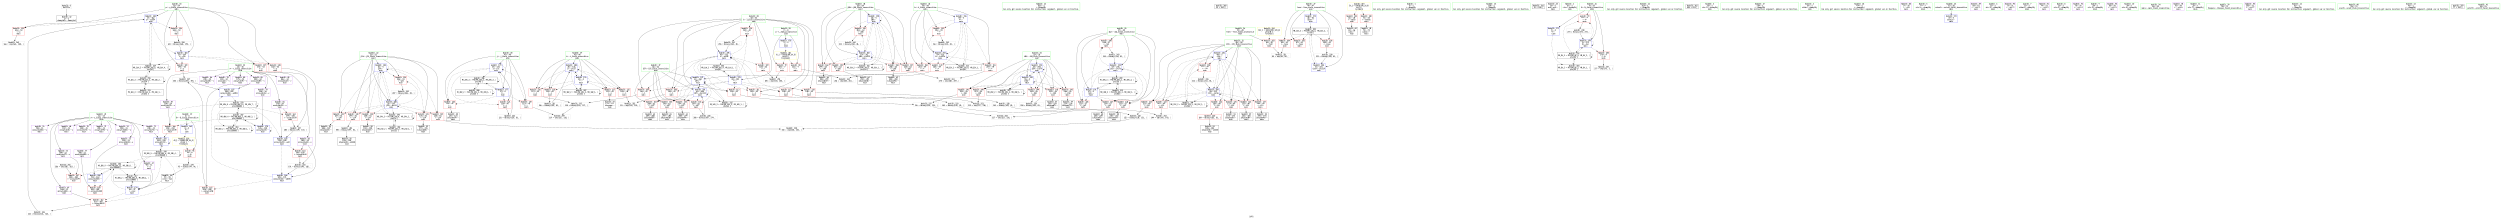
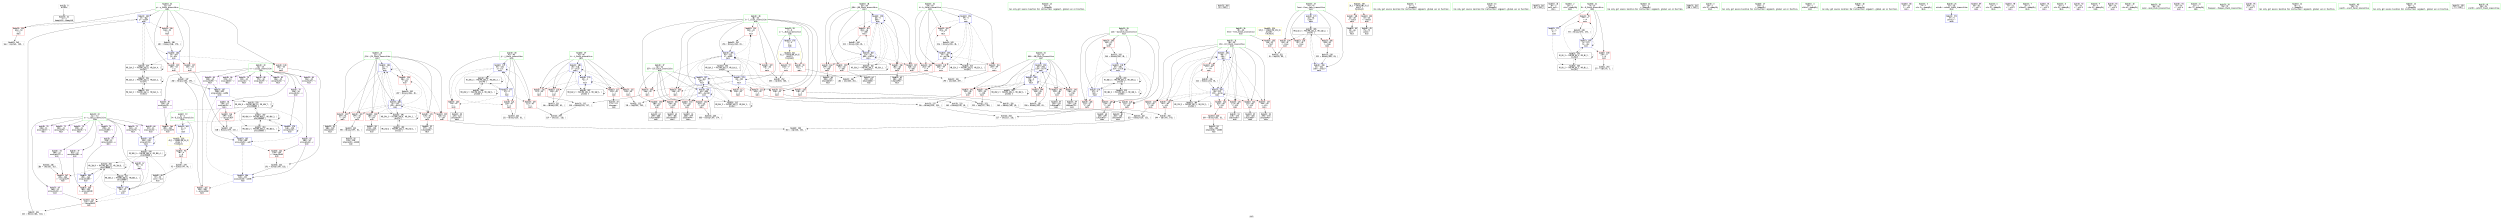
node "NodeID: 84": added
